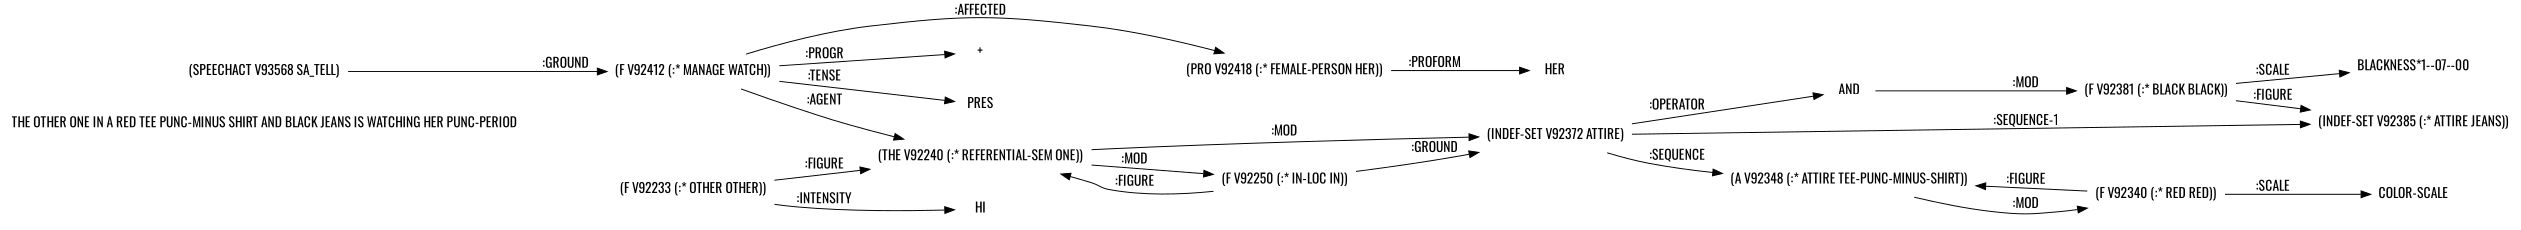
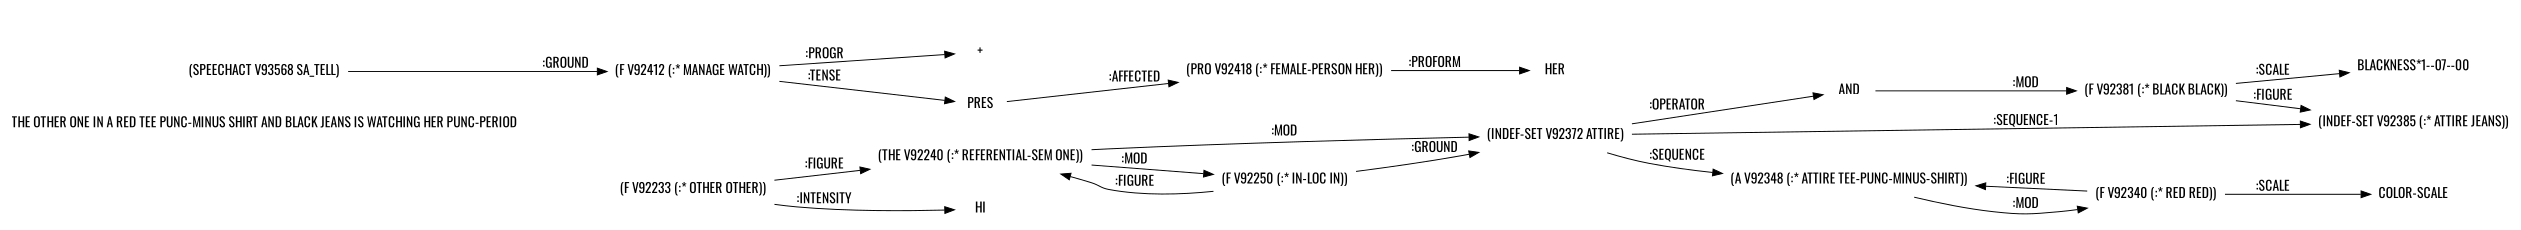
edge "(F V92412 (:* MANAGE WATCH))" -> "(PRO V92418 (:* FEMALE-PERSON HER))": now "PRES" -> "(PRO V92418 (:* FEMALE-PERSON HER))"
edge "(F V92412 (:* MANAGE WATCH))" -> "(THE V92240 (:* REFERENTIAL-SEM ONE))": removed, label ":AGENT"
